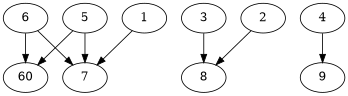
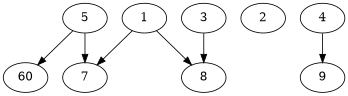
node "6": removed
edge "2" -> "8": now "1" -> "8"
